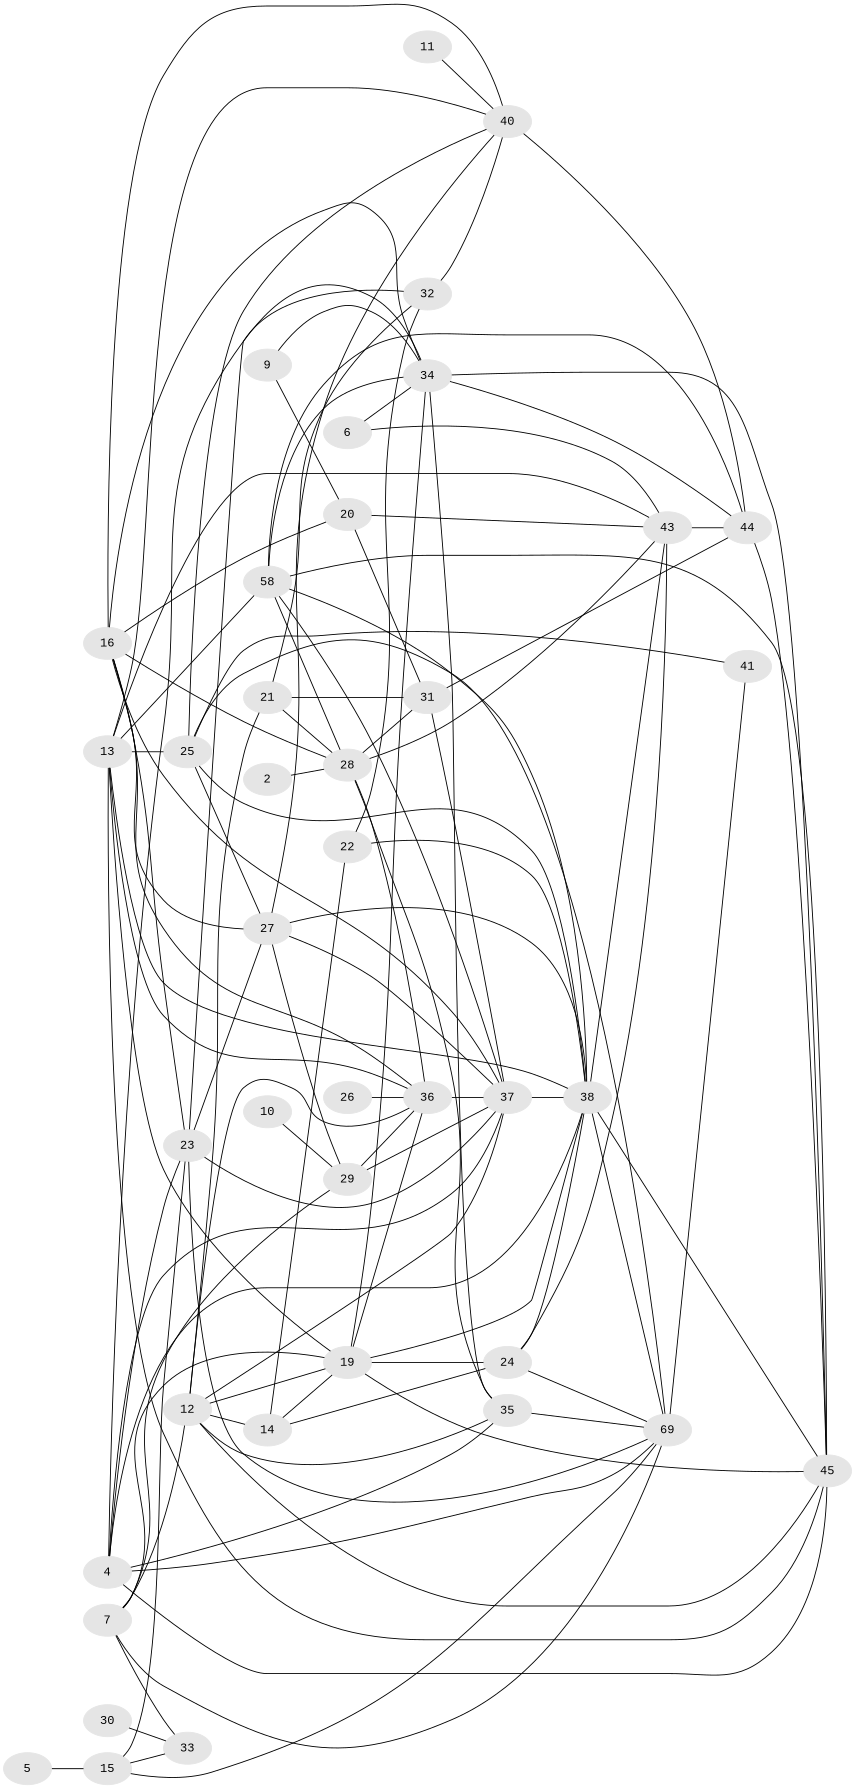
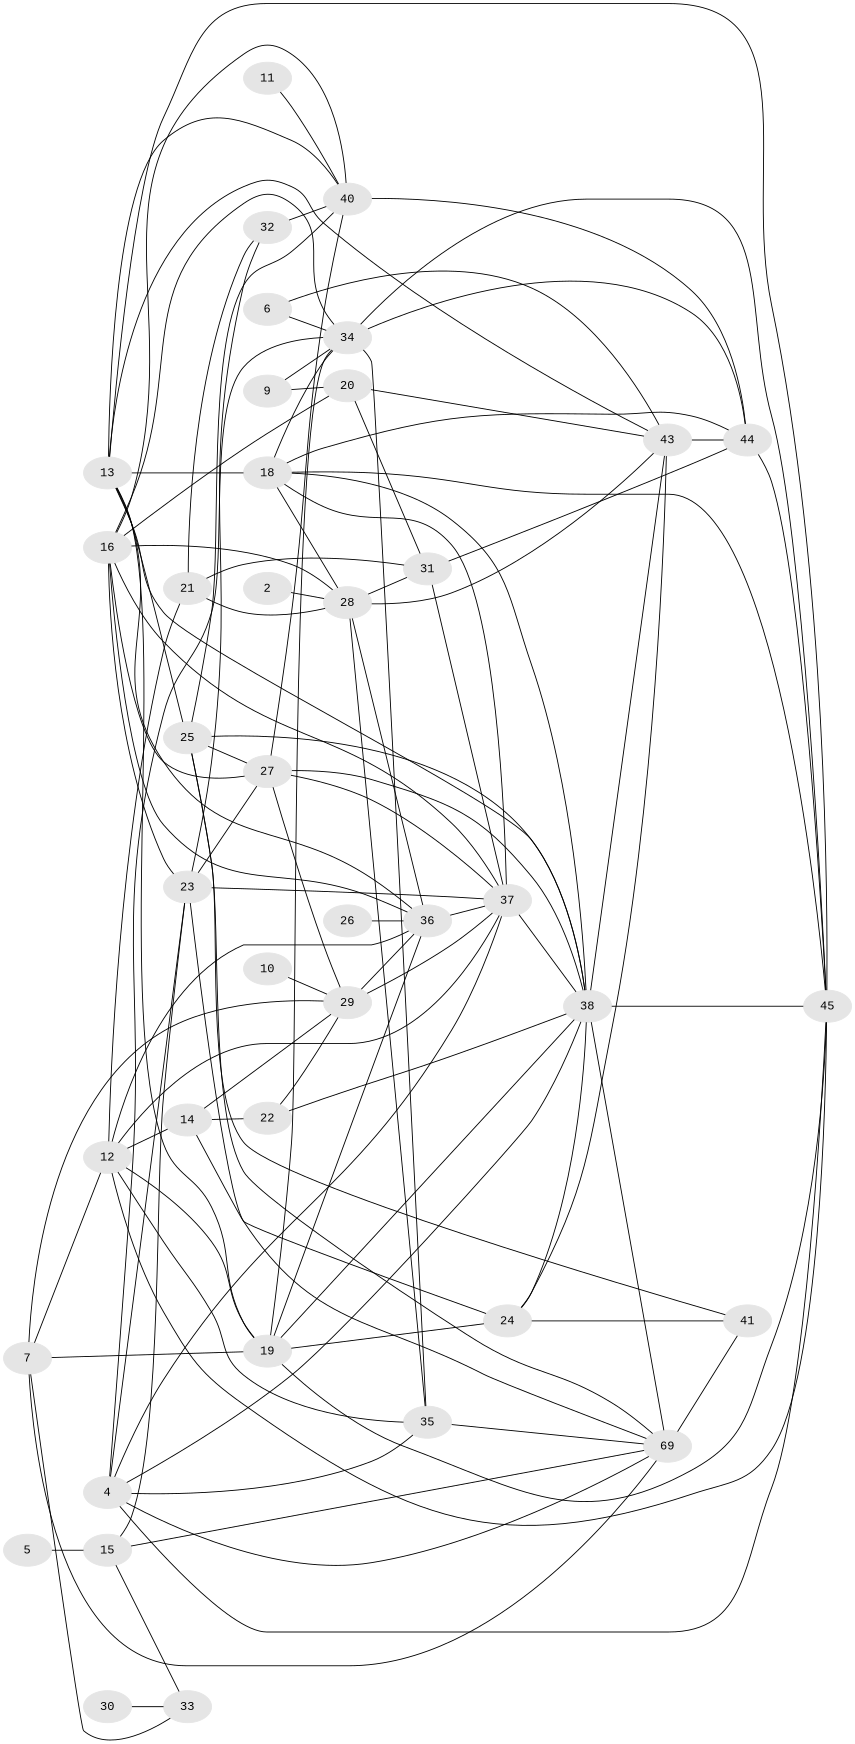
edge "32" -- "22": now "29" -- "22"
node "58": label "58" -> "18"
edge "19" -- "14": now "29" -- "14"
edge "24" -- "69": now "24" -- "41"
